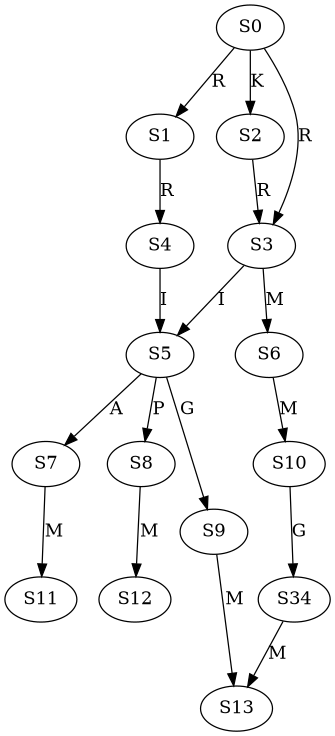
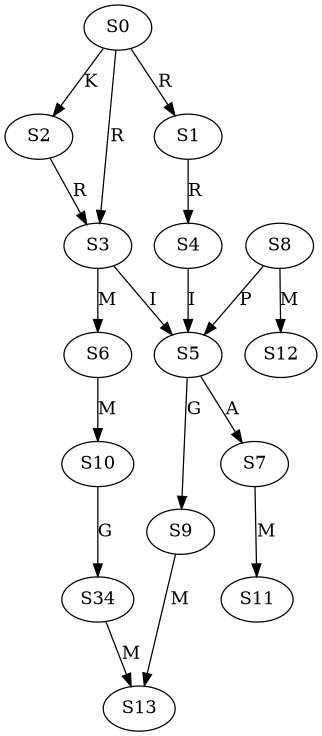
edge "S5" -> "S8": reversed
